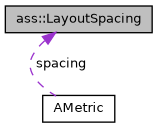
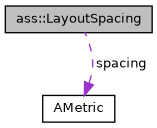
edge "AMetric" -> "ass::LayoutSpacing": reversed
